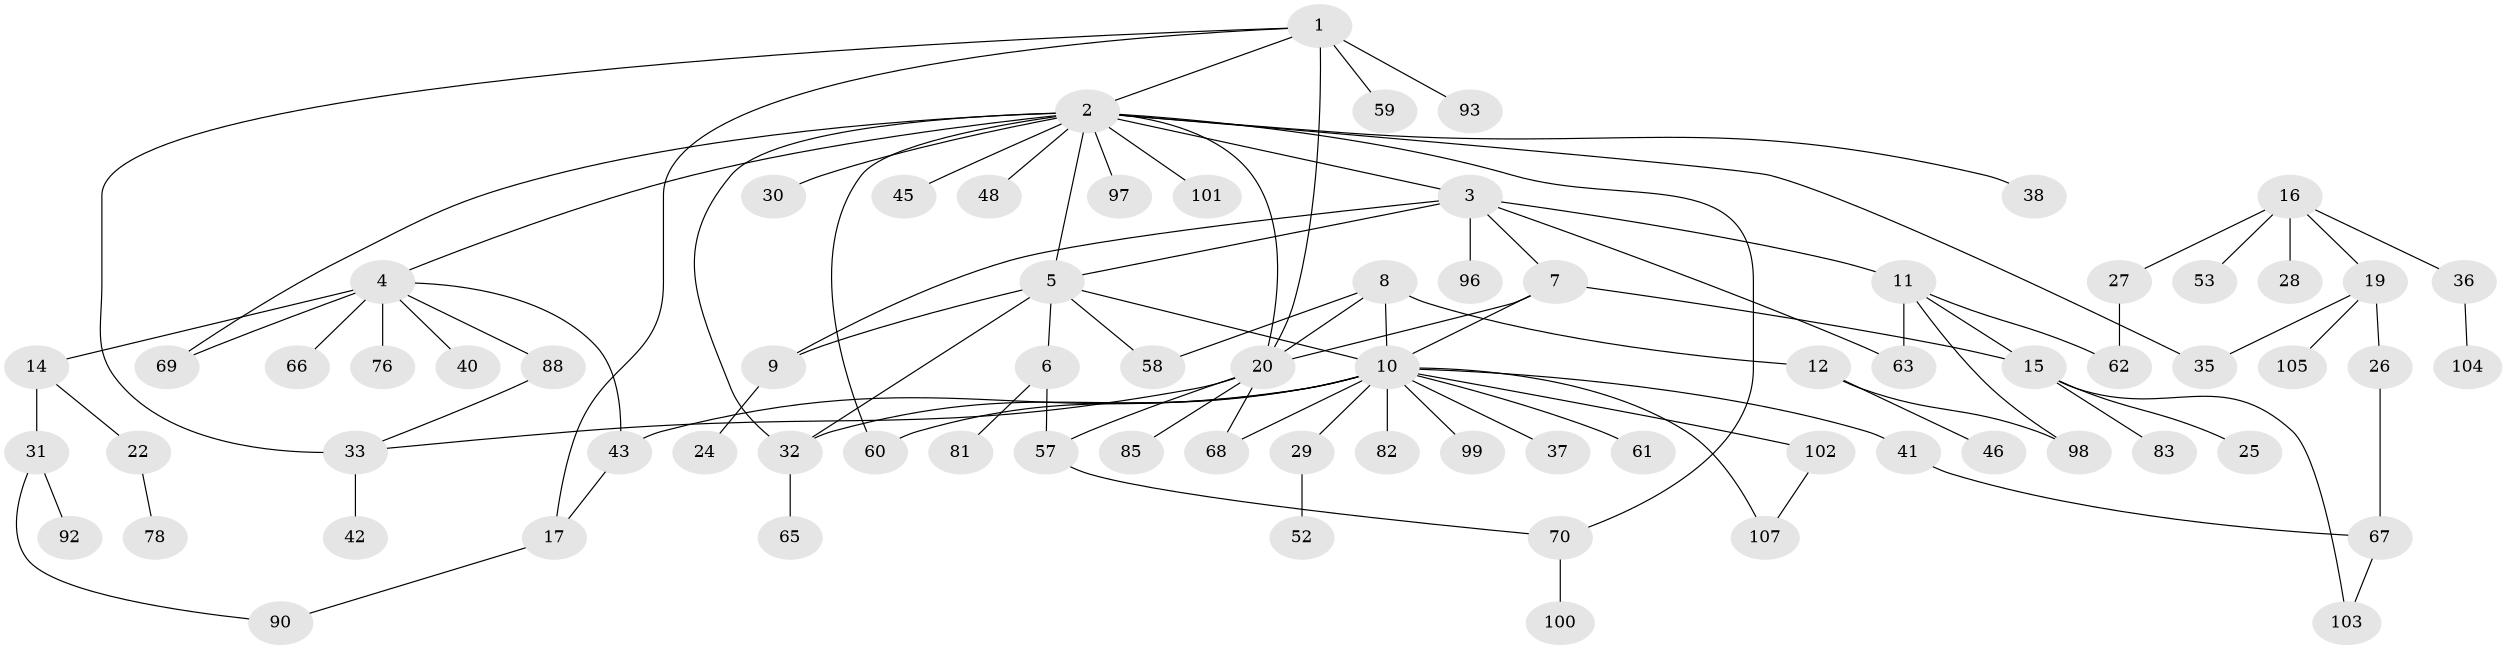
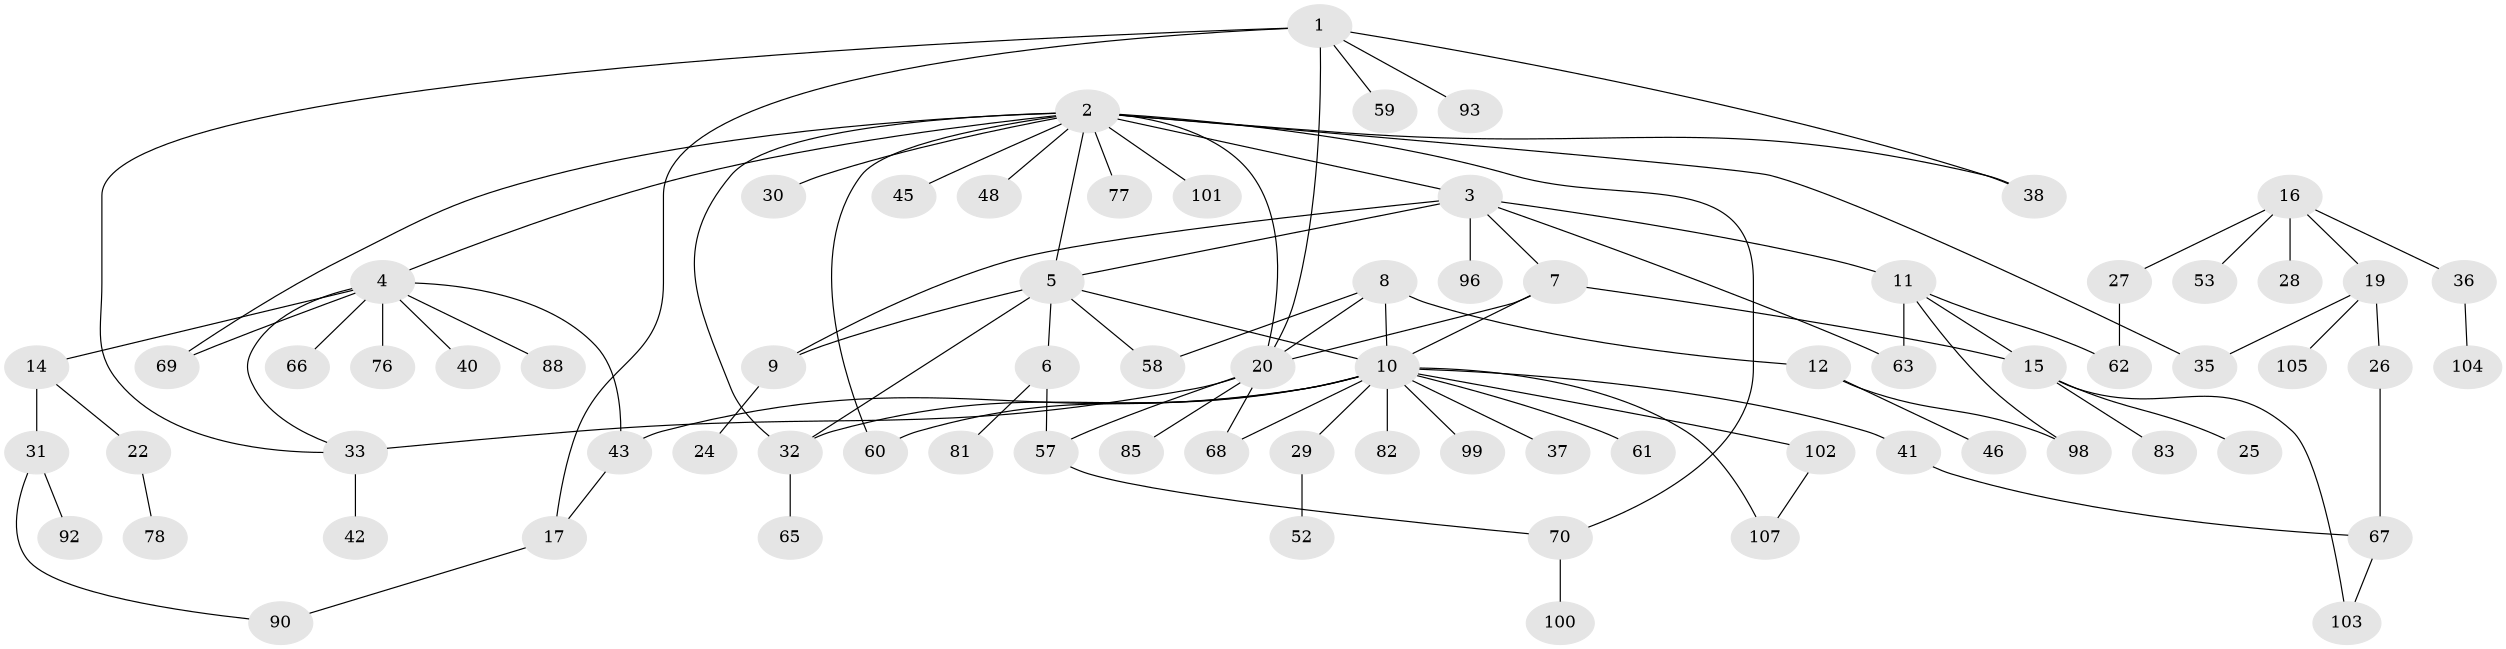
edge "1" -- "2": now "1" -- "38"
node "97": label "97" -> "77"
edge "88" -- "33": now "4" -- "33"
